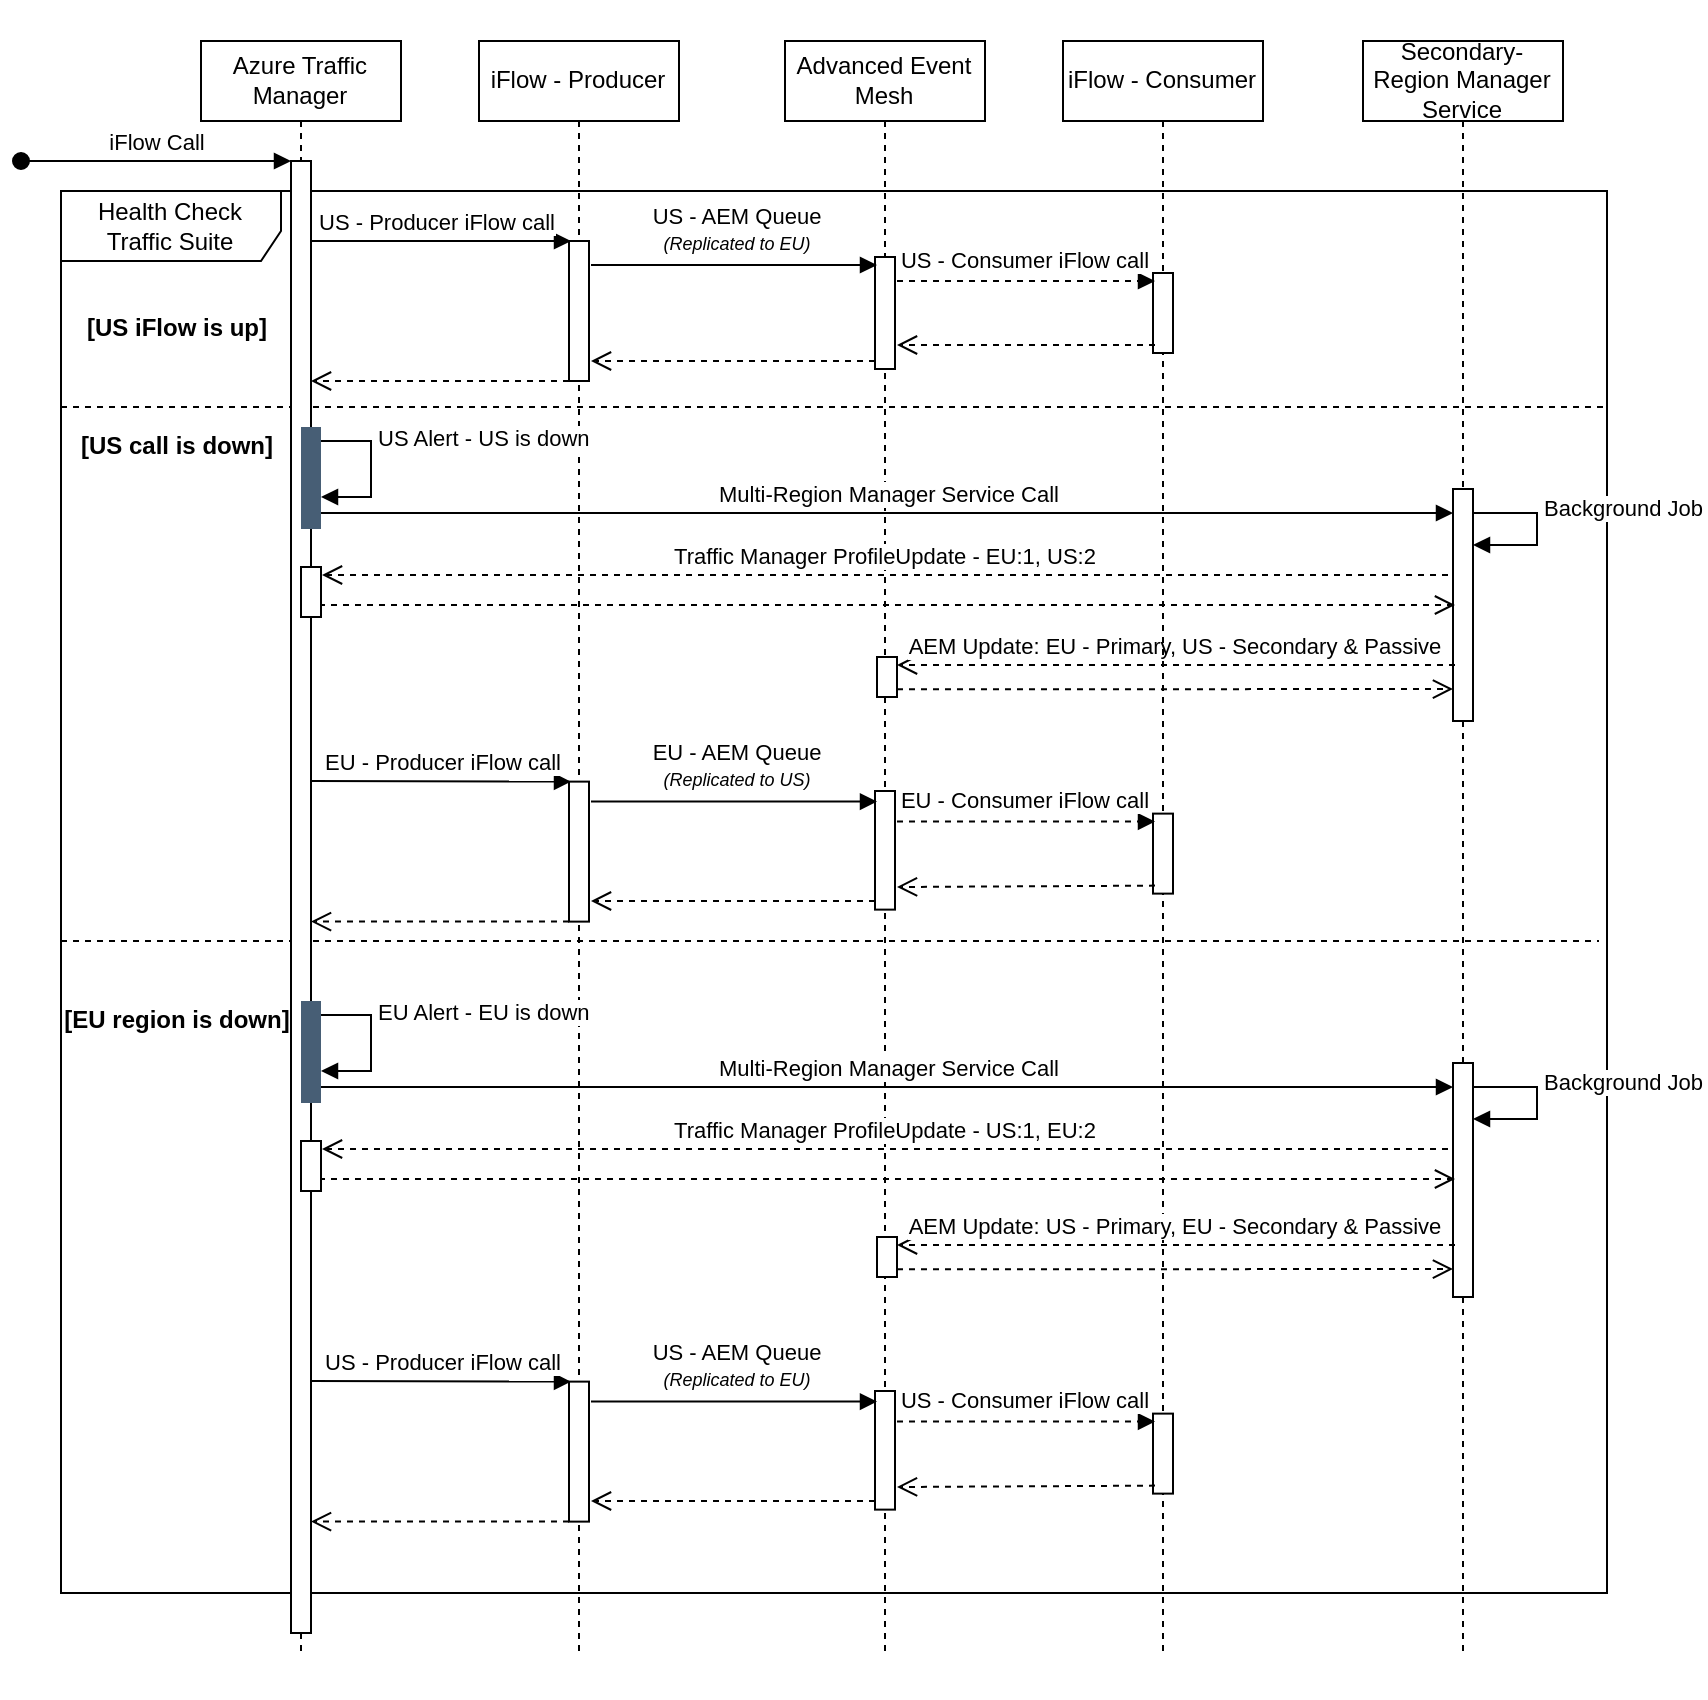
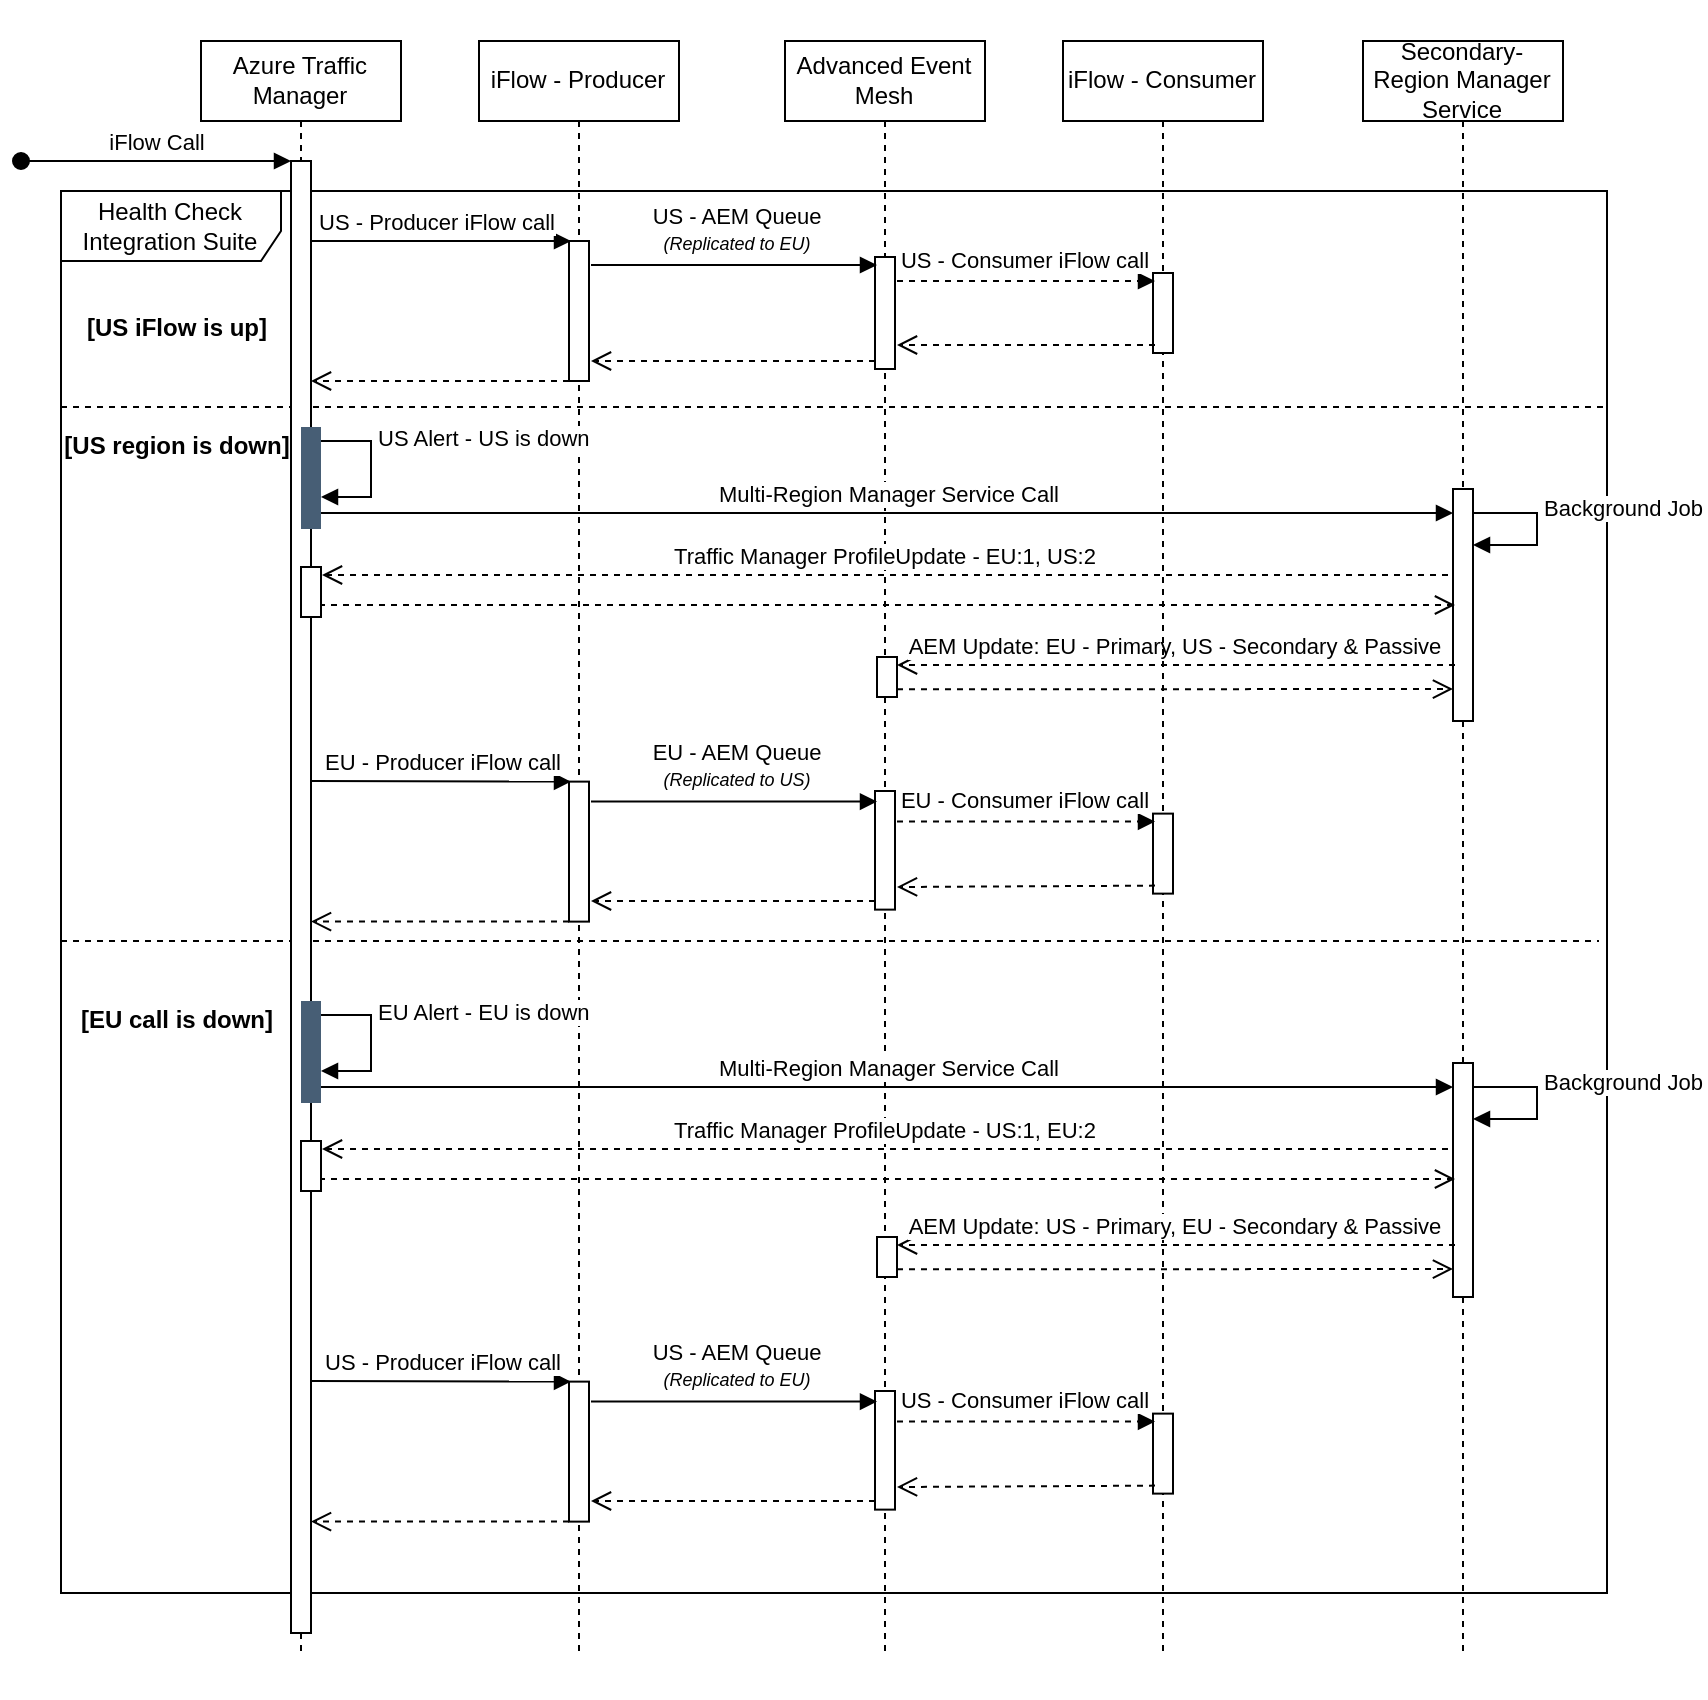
node "Health Check Traffic Suite": label "Health Check Traffic Suite" -> "Health Check Integration Suite"
node "[US call is down]": label "[US call is down]" -> "[US region is down]"
node "[EU region is down]": label "[EU region is down]" -> "[EU call is down]"
